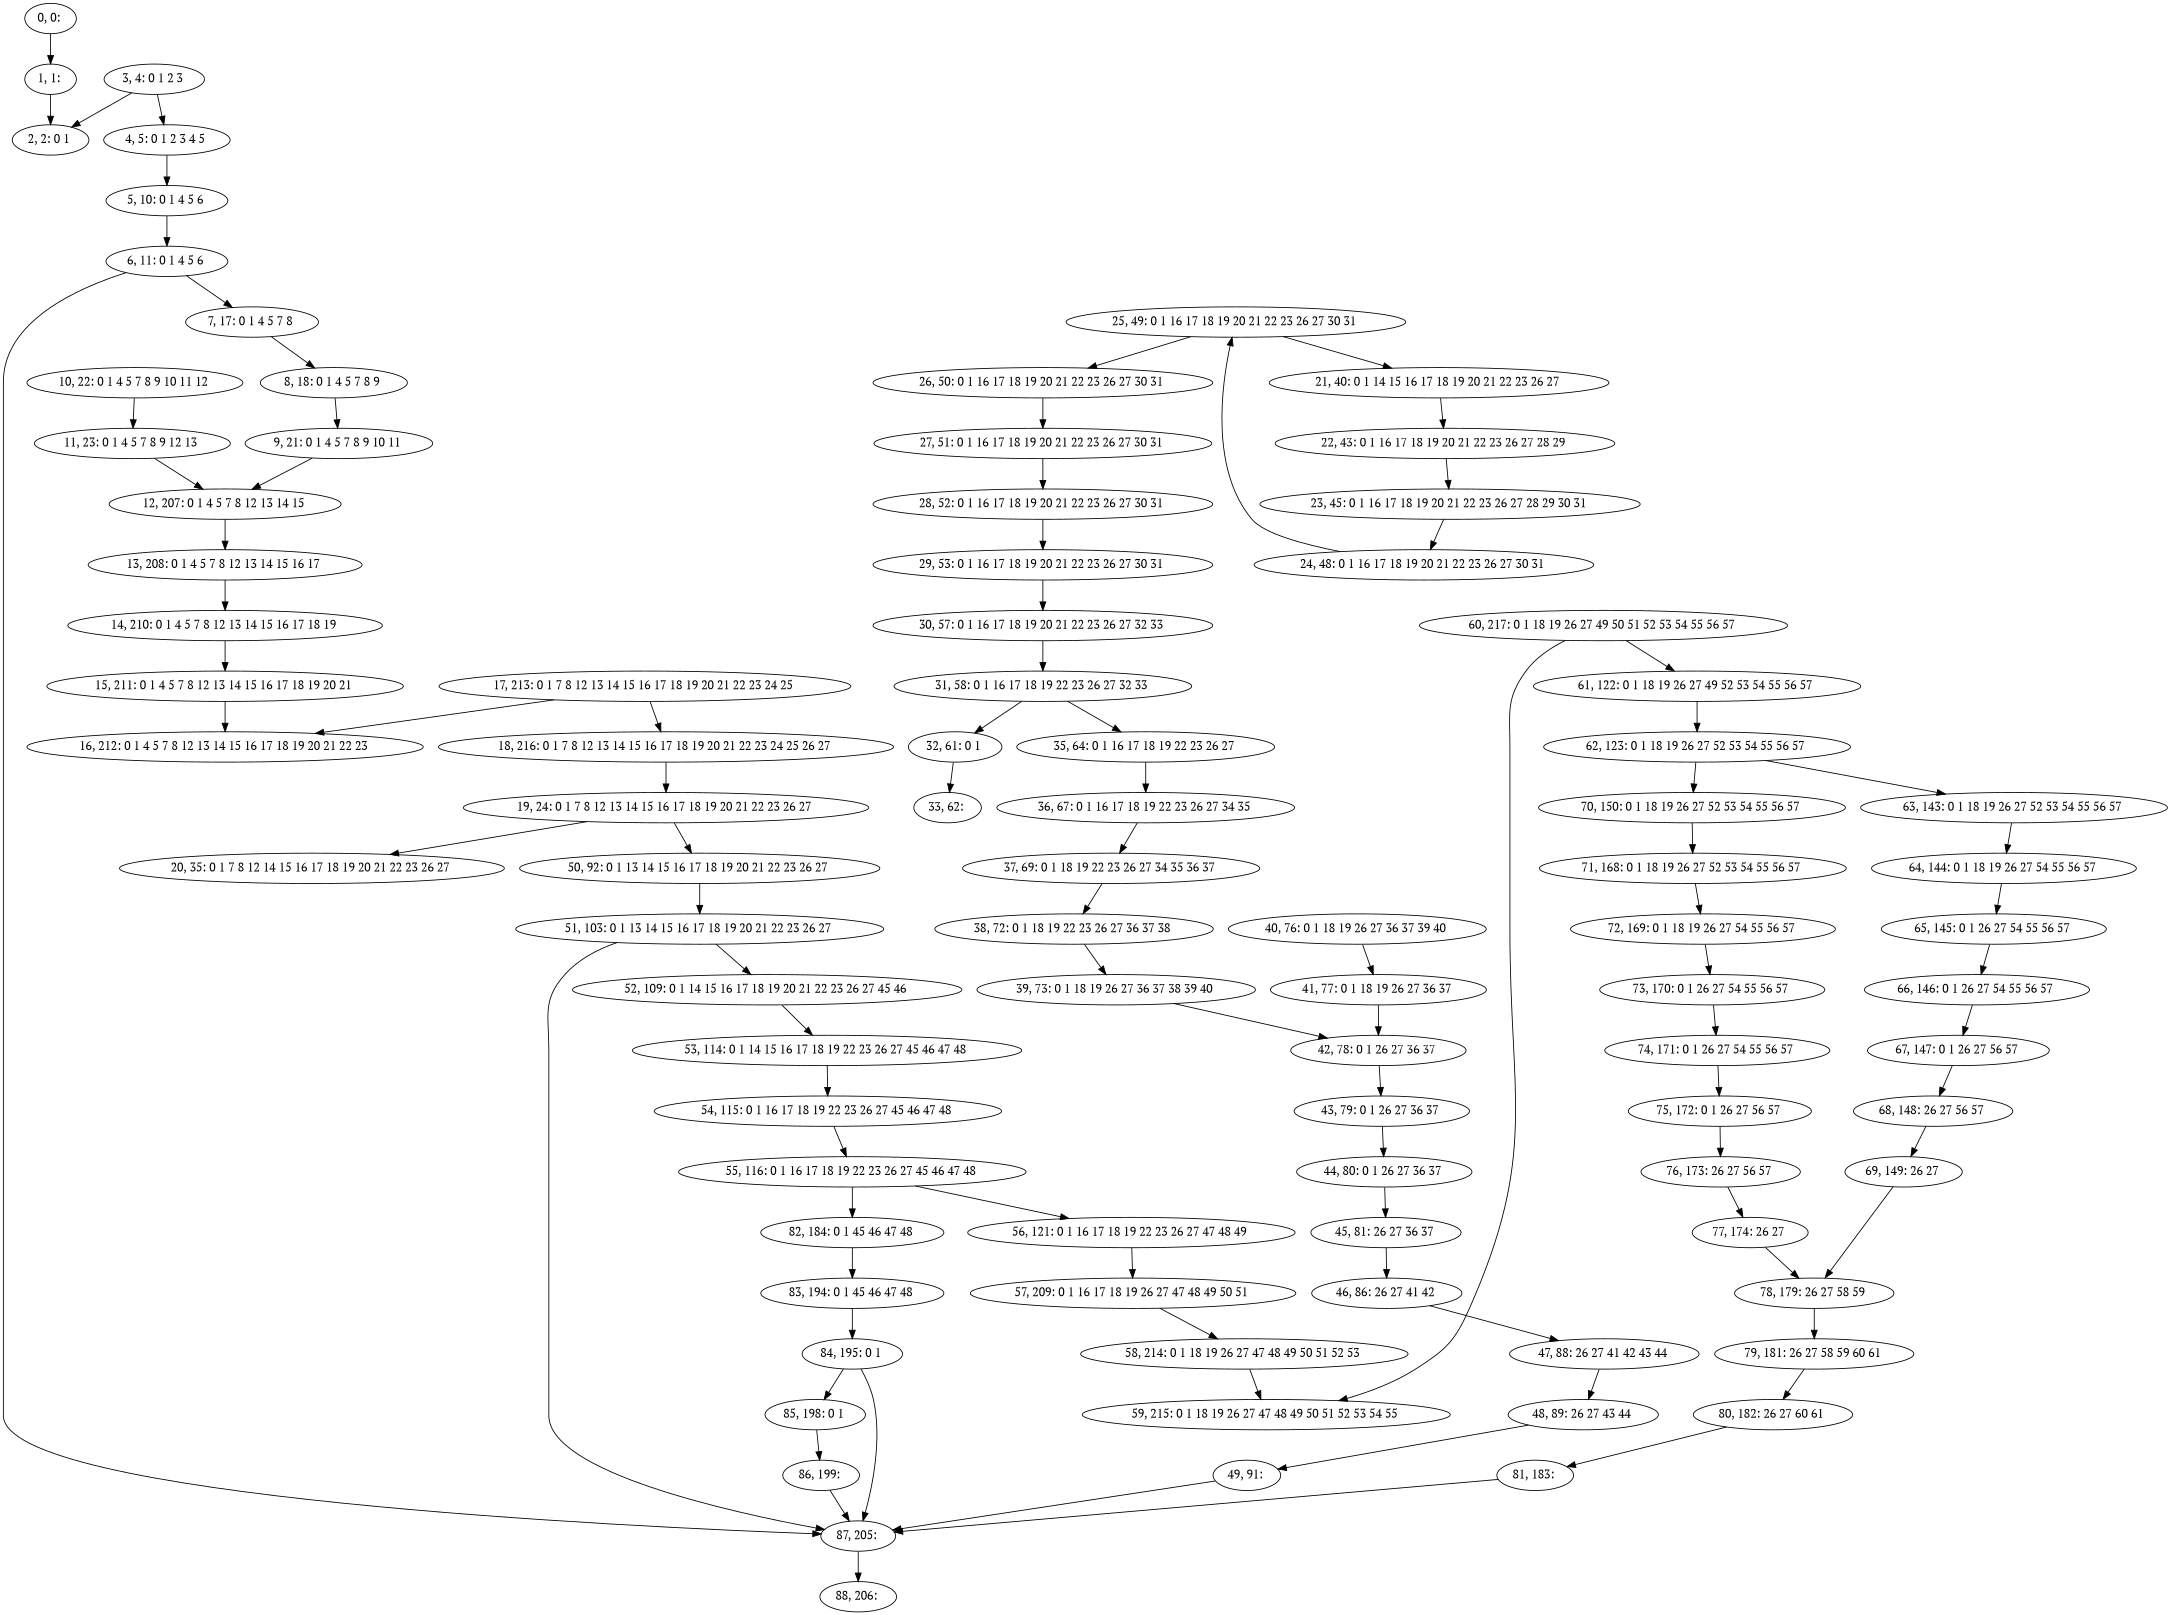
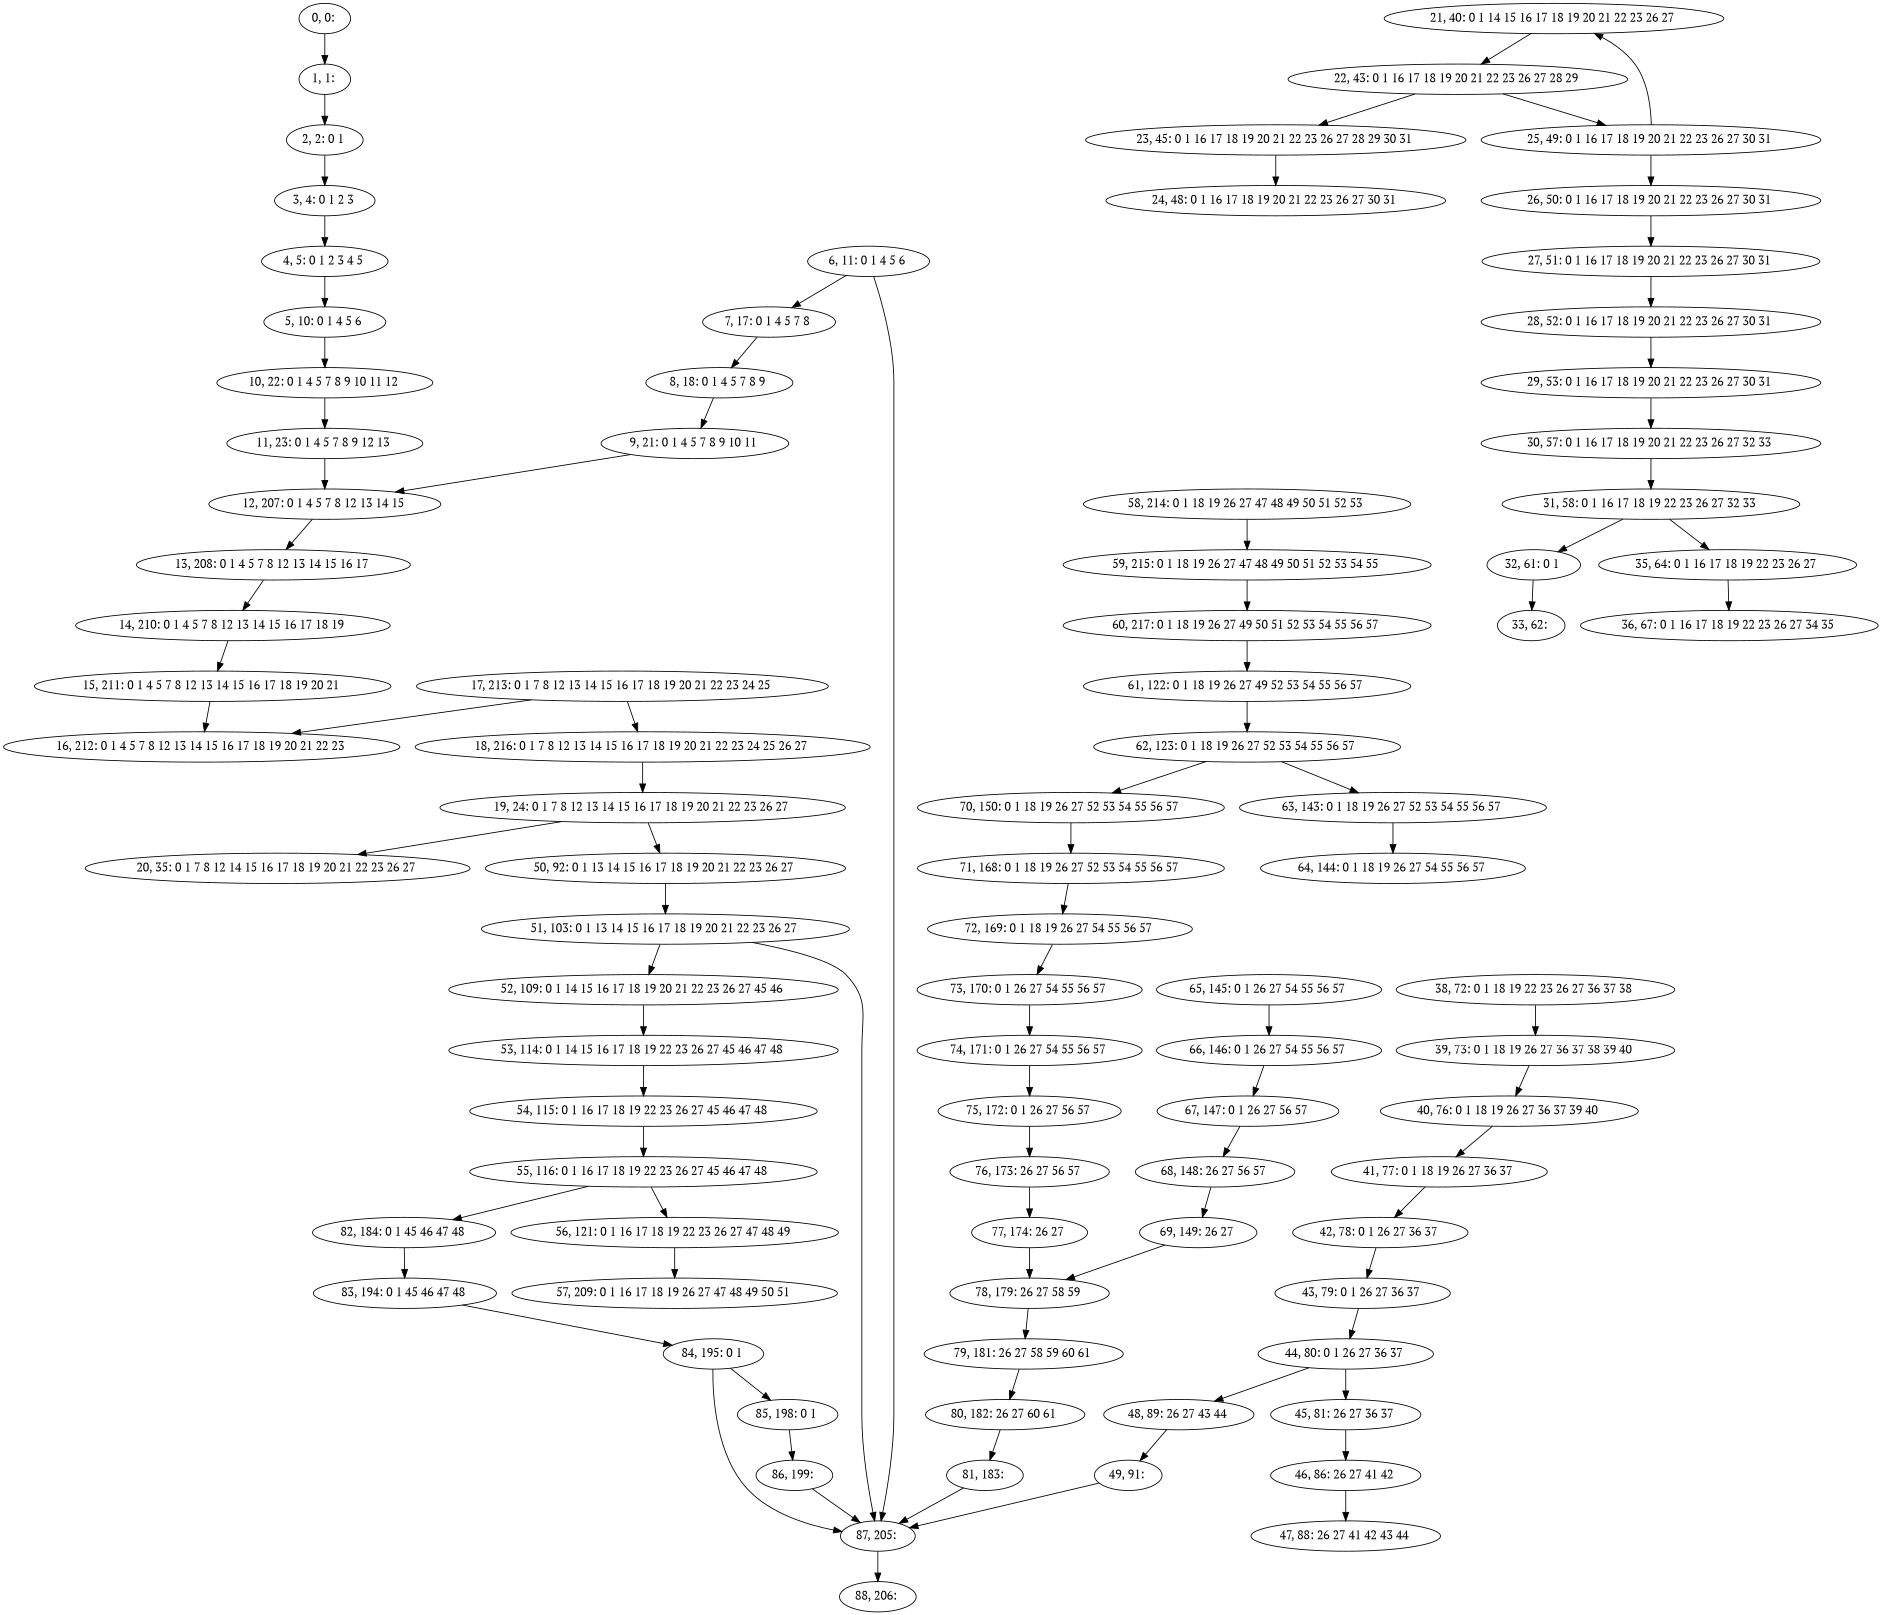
edge "3, 4: 0 1 2 3" -> "2, 2: 0 1": reversed
edge "5, 10: 0 1 4 5 6" -> "6, 11: 0 1 4 5 6": now "5, 10: 0 1 4 5 6" -> "10, 22: 0 1 4 5 7 8 9 10 11 12"
edge "24, 48: 0 1 16 17 18 19 20 21 22 23 26 27 30 31" -> "25, 49: 0 1 16 17 18 19 20 21 22 23 26 27 30 31": now "22, 43: 0 1 16 17 18 19 20 21 22 23 26 27 28 29" -> "25, 49: 0 1 16 17 18 19 20 21 22 23 26 27 30 31"
node "37, 69: 0 1 18 19 22 23 26 27 34 35 36 37": removed
edge "64, 144: 0 1 18 19 26 27 54 55 56 57" -> "65, 145: 0 1 26 27 54 55 56 57": removed
edge "39, 73: 0 1 18 19 26 27 36 37 38 39 40" -> "42, 78: 0 1 26 27 36 37": now "39, 73: 0 1 18 19 26 27 36 37 38 39 40" -> "40, 76: 0 1 18 19 26 27 36 37 39 40"
edge "60, 217: 0 1 18 19 26 27 49 50 51 52 53 54 55 56 57" -> "59, 215: 0 1 18 19 26 27 47 48 49 50 51 52 53 54 55": reversed
edge "57, 209: 0 1 16 17 18 19 26 27 47 48 49 50 51" -> "58, 214: 0 1 18 19 26 27 47 48 49 50 51 52 53": removed
edge "47, 88: 26 27 41 42 43 44" -> "48, 89: 26 27 43 44": now "44, 80: 0 1 26 27 36 37" -> "48, 89: 26 27 43 44"
